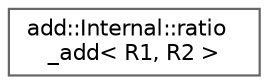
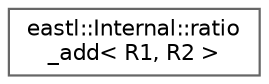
node "add::Internal::ratio _add< R1, R2 >": label "add::Internal::ratio _add< R1, R2 >" -> "eastl::Internal::ratio _add< R1, R2 >"
